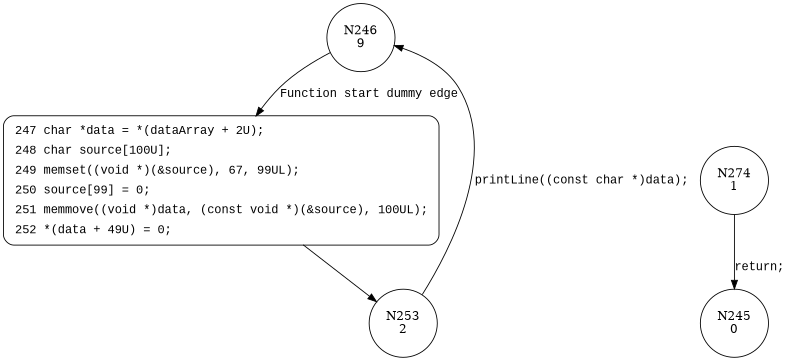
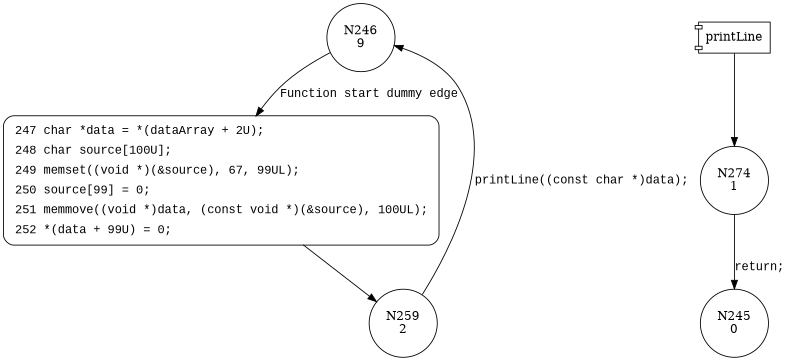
node "printLine": added
node "247": text "*(data + 49U) = 0;" -> "*(data + 99U) = 0;"
node "N253 2": label "N253 2" -> "N259 2"
